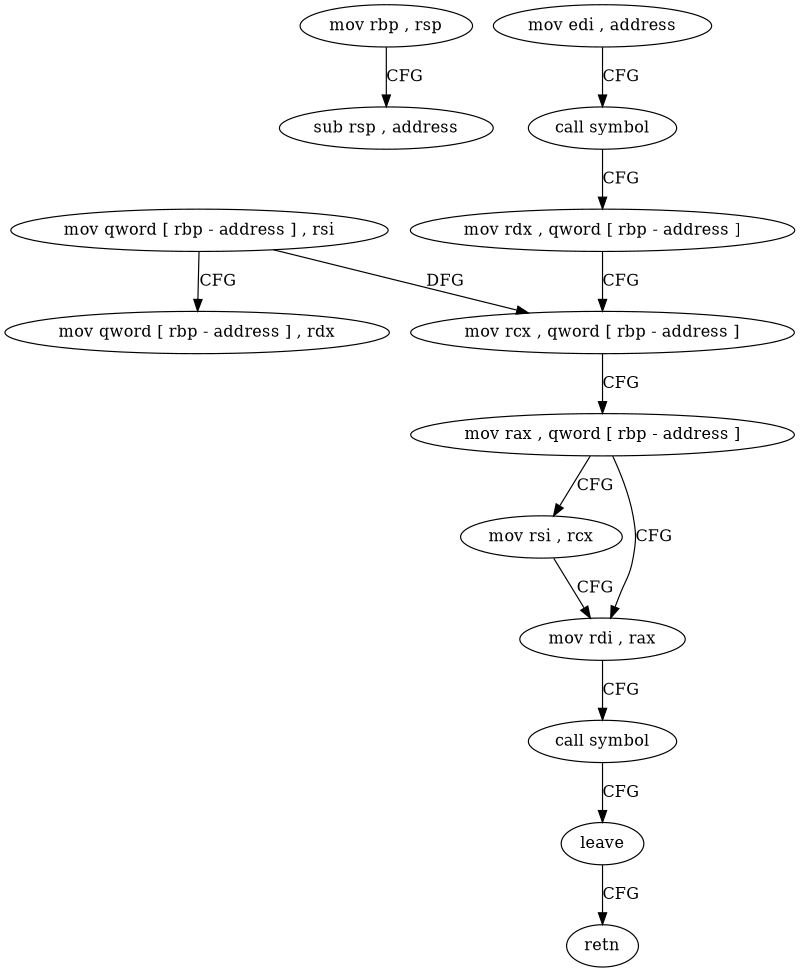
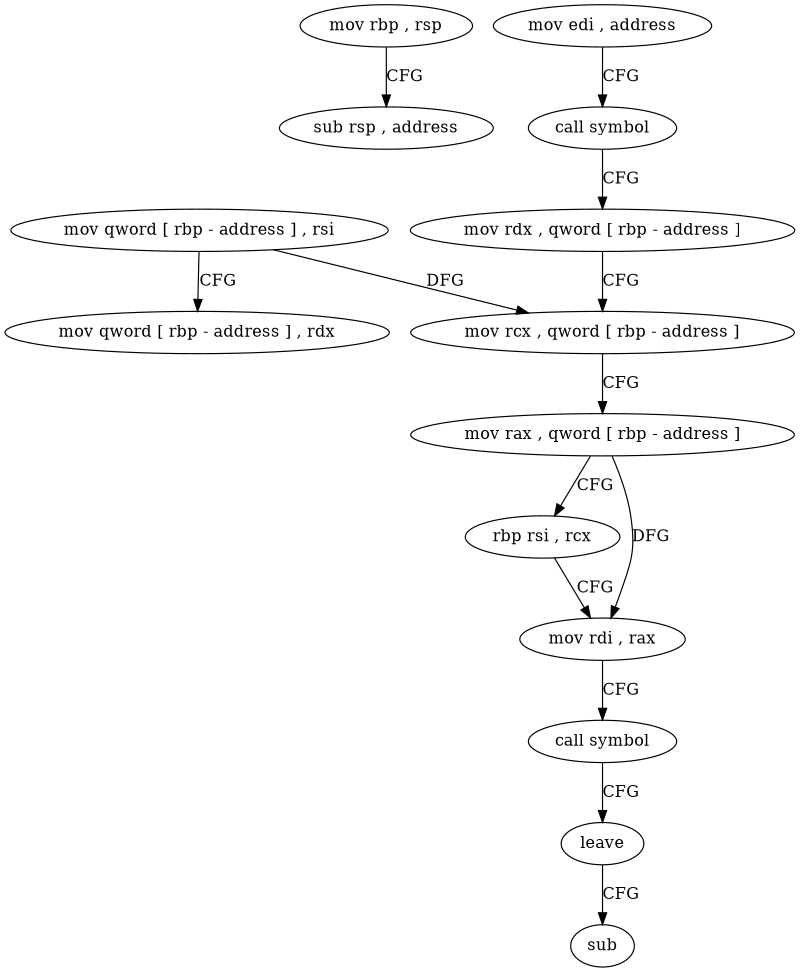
node "mov rsi , rcx": label "mov rsi , rcx" -> "rbp rsi , rcx"
edge "mov rax , qword [ rbp - address ]" -> "mov rdi , rax": label "CFG" -> "DFG"
node "retn": label "retn" -> "sub"
